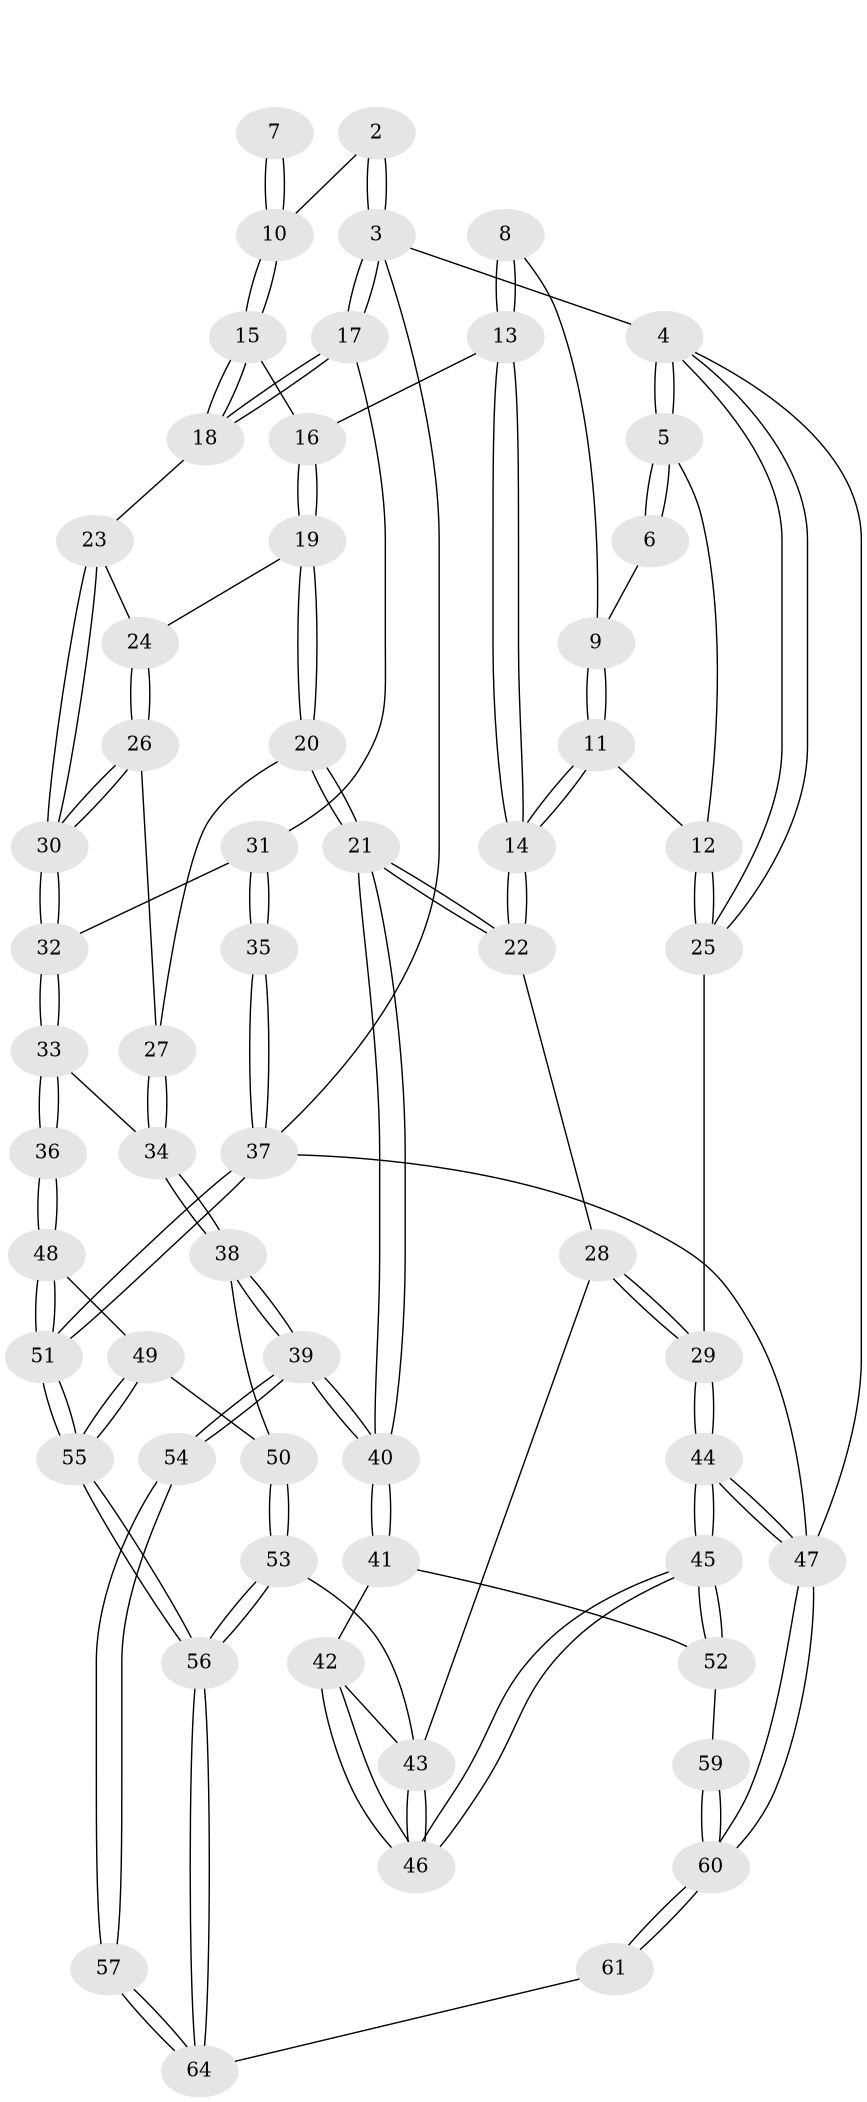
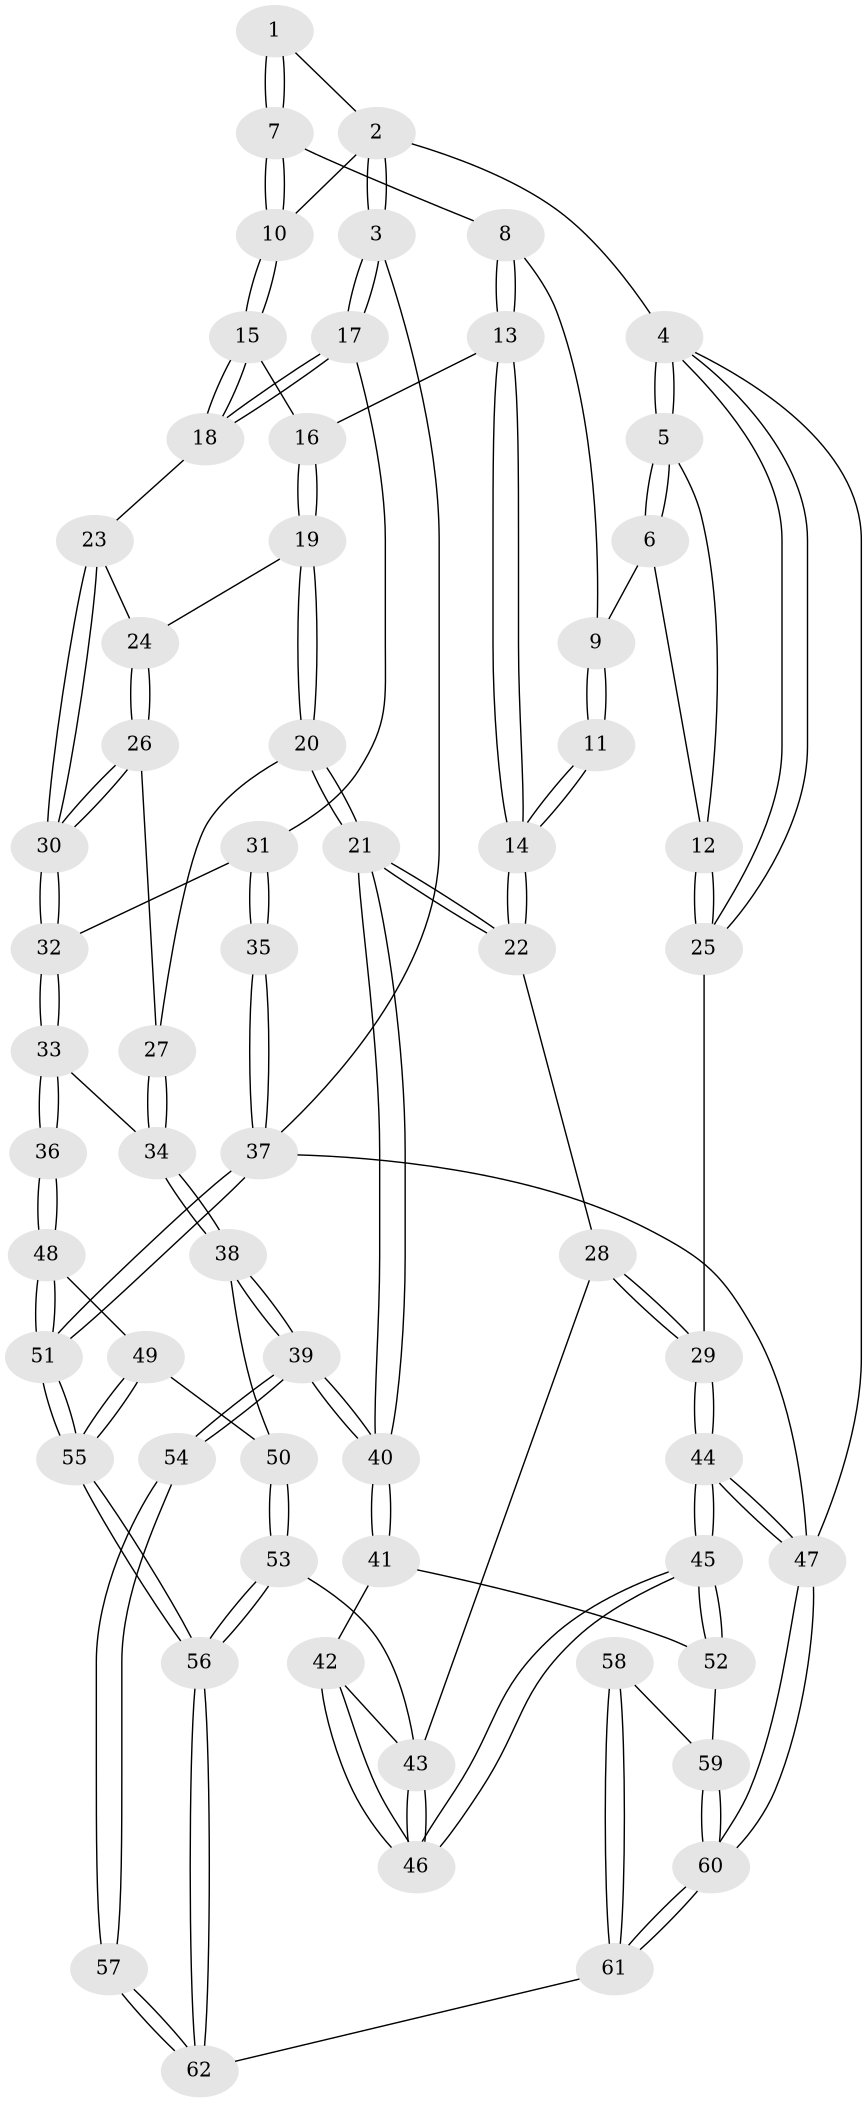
node "1": added
edge "7" -- "8": added
edge "3" -- "4": now "2" -- "4"
edge "11" -- "12": now "6" -- "12"
node "58": added
node "64": label "64" -> "62"
